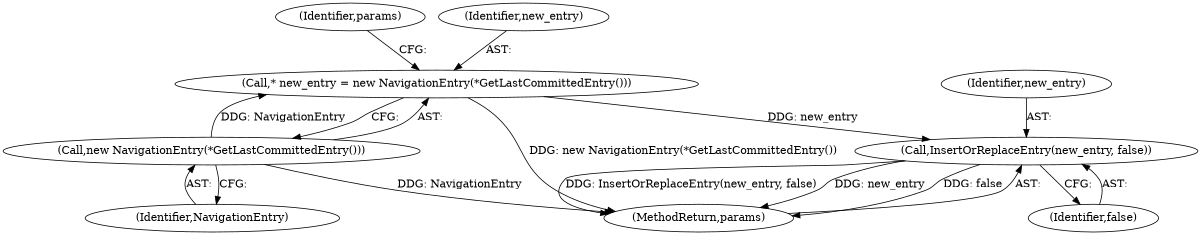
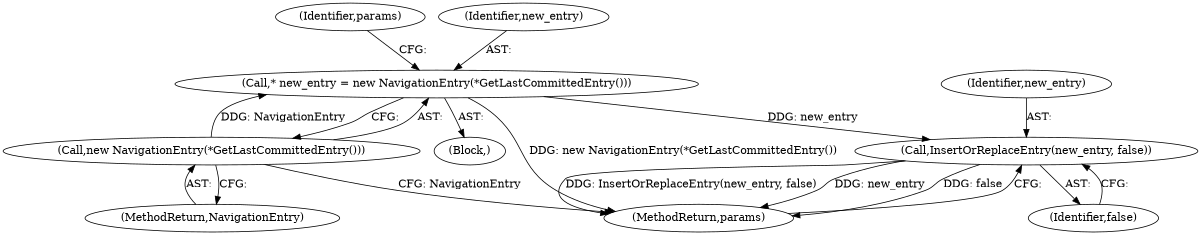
node "(Block,)": added
edge "(Call,new NavigationEntry(*GetLastCommittedEntry()))" -> "(MethodReturn,params)": label "DDG: NavigationEntry" -> "CFG: NavigationEntry"
edge "(MethodReturn,params)" -> "(Call,InsertOrReplaceEntry(new_entry, false))": label "AST: " -> "CFG: "
edge "(Call,InsertOrReplaceEntry(new_entry, false))" -> "(Identifier,false)": label "CFG: " -> "AST: "
edge "(Identifier,false)" -> "(Call,InsertOrReplaceEntry(new_entry, false))": label "AST: " -> "CFG: "
node "(Identifier,NavigationEntry)": label "(Identifier,NavigationEntry)" -> "(MethodReturn,NavigationEntry)"
